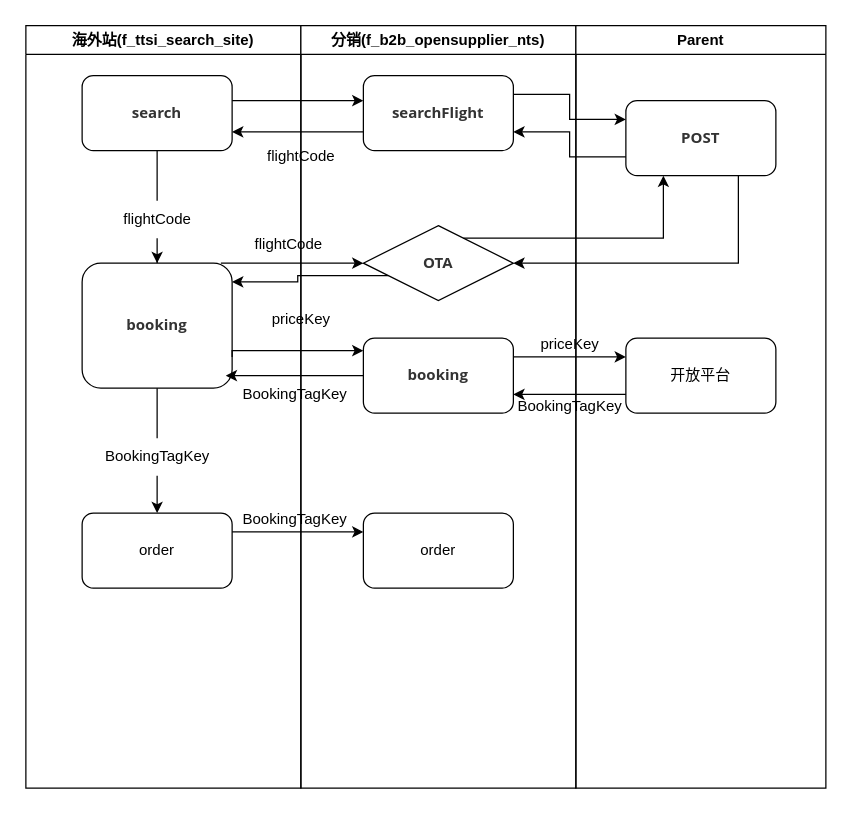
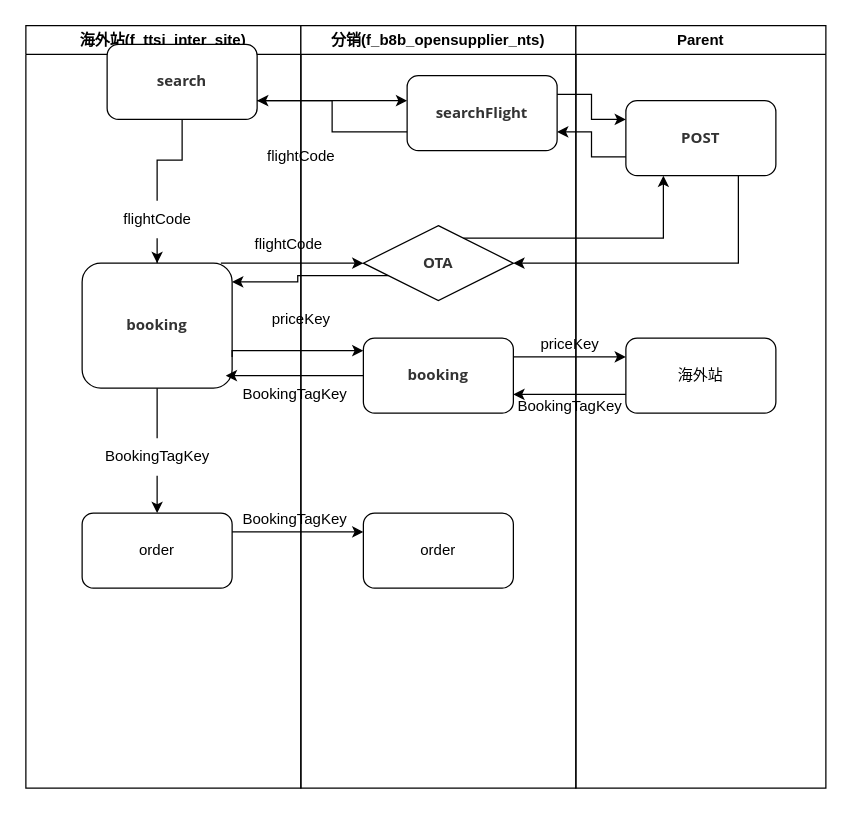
node "海外站(f_ttsi_search_site)": label "海外站(f_ttsi_search_site)" -> "海外站(f_ttsi_inter_site)"
node "分销(f_b2b_opensupplier_nts)": label "分销(f_b2b_opensupplier_nts)" -> "分销(f_b8b_opensupplier_nts)"
node "search": moved (157, 113) -> (182, 82)
node "searchFlight": moved (438, 113) -> (482, 113)
node "开放平台": label "开放平台" -> "海外站"
